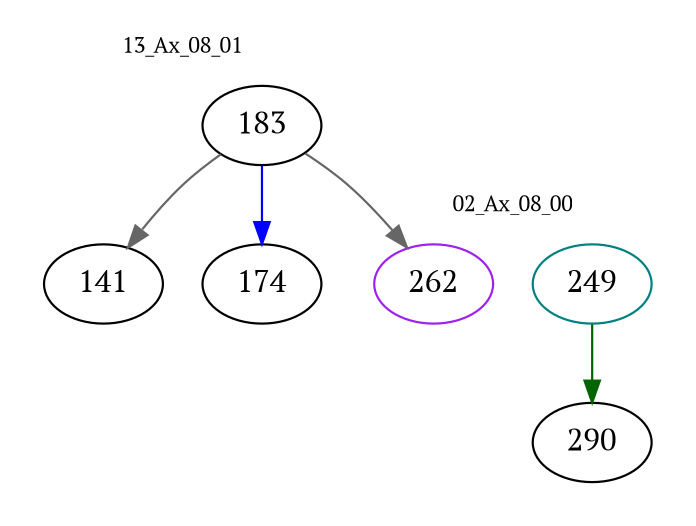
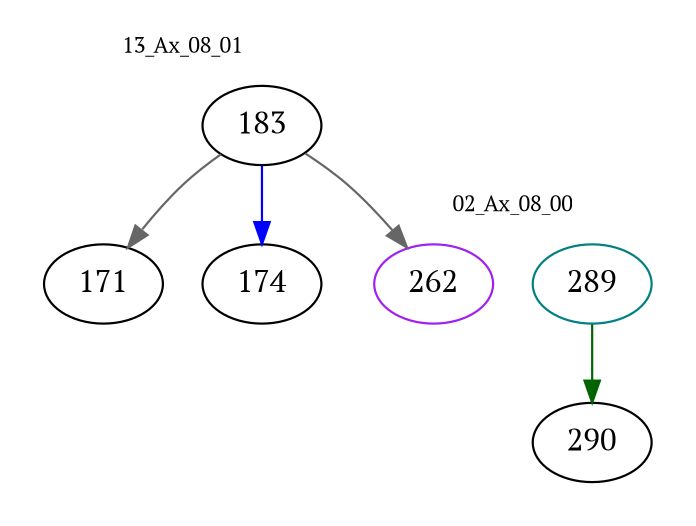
node "141": label "141" -> "171"
node "249": label "249" -> "289"
